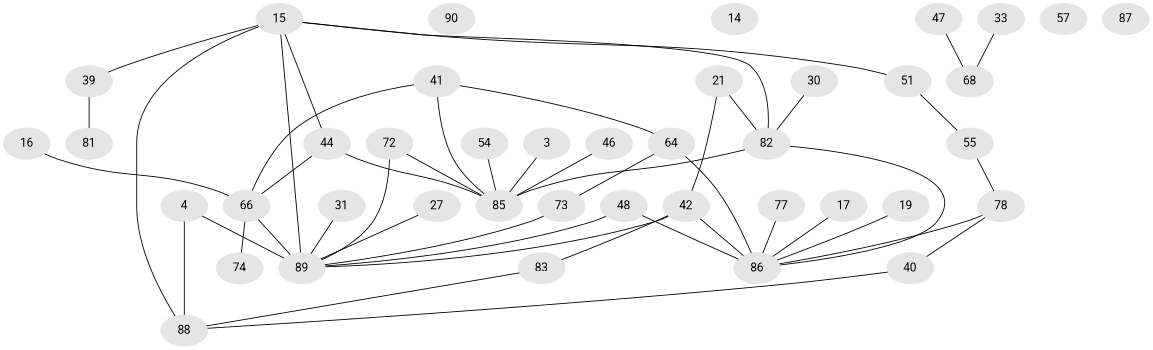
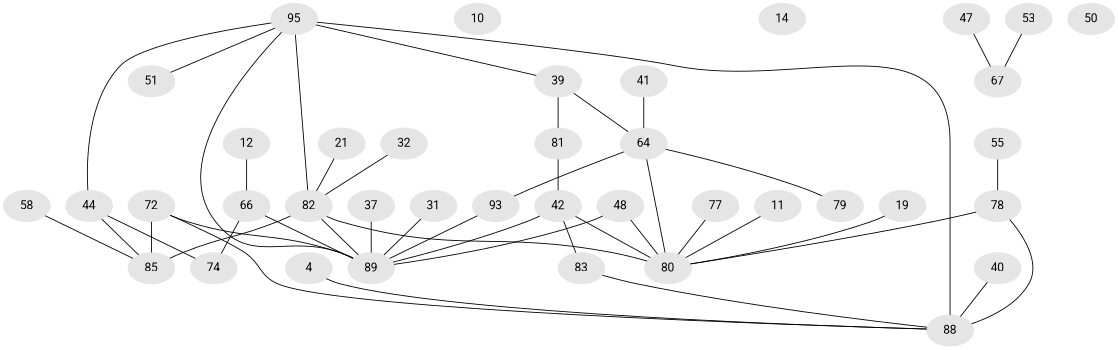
node "15": label "15" -> "95"
node "90": label "90" -> "10"
node "33": label "33" -> "53"
node "57": removed
node "50": added
node "87": removed
node "30": label "30" -> "32"
node "68": label "68" -> "67"
edge "41" -- "66": removed
edge "51" -- "55": removed
edge "39" -- "64": added
node "16": label "16" -> "12"
node "54": label "54" -> "58"
node "3": removed
node "46": removed
edge "21" -- "42": now "81" -- "42"
edge "41" -- "85": removed
edge "44" -- "66": now "44" -- "74"
node "27": label "27" -> "37"
node "73": label "73" -> "93"
node "79": added
node "17": label "17" -> "11"
edge "4" -- "89": now "82" -- "89"
edge "78" -- "40": now "78" -- "88"
node "86": label "86" -> "80"
edge "72" -- "88": added
